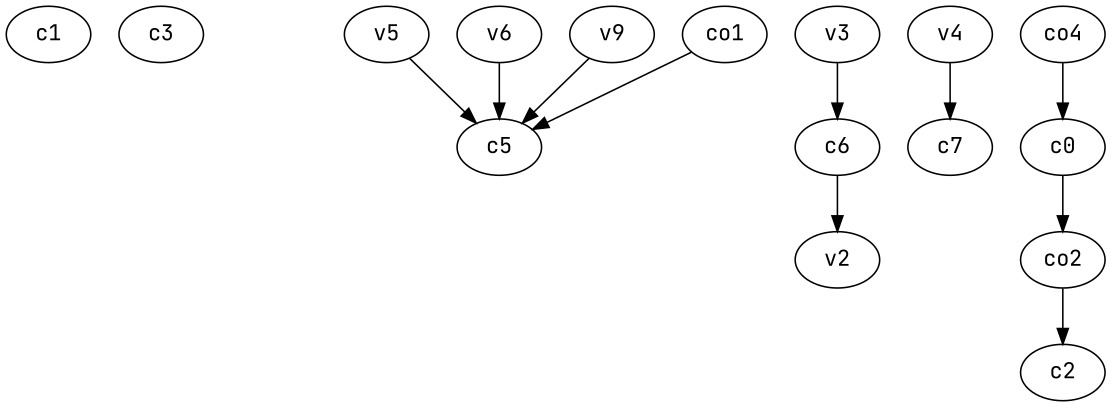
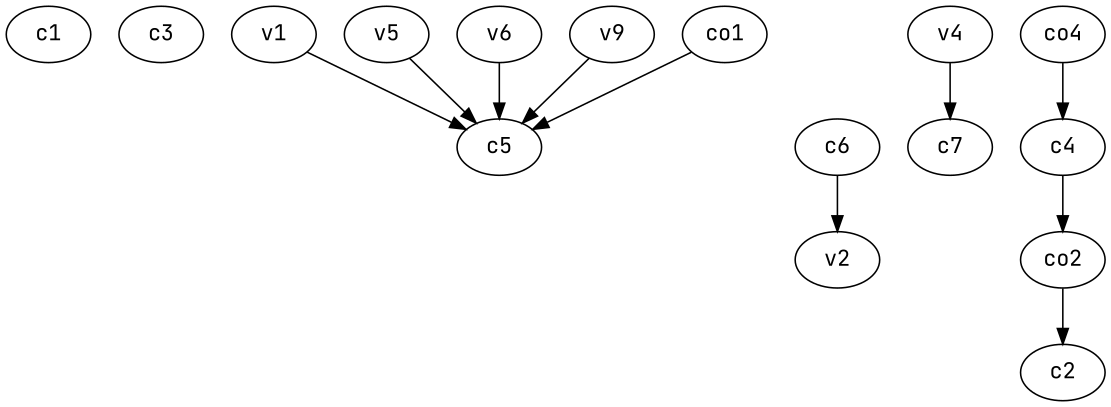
node "v1": added
node "v3": removed
node "c0": label "c0" -> "c4"
